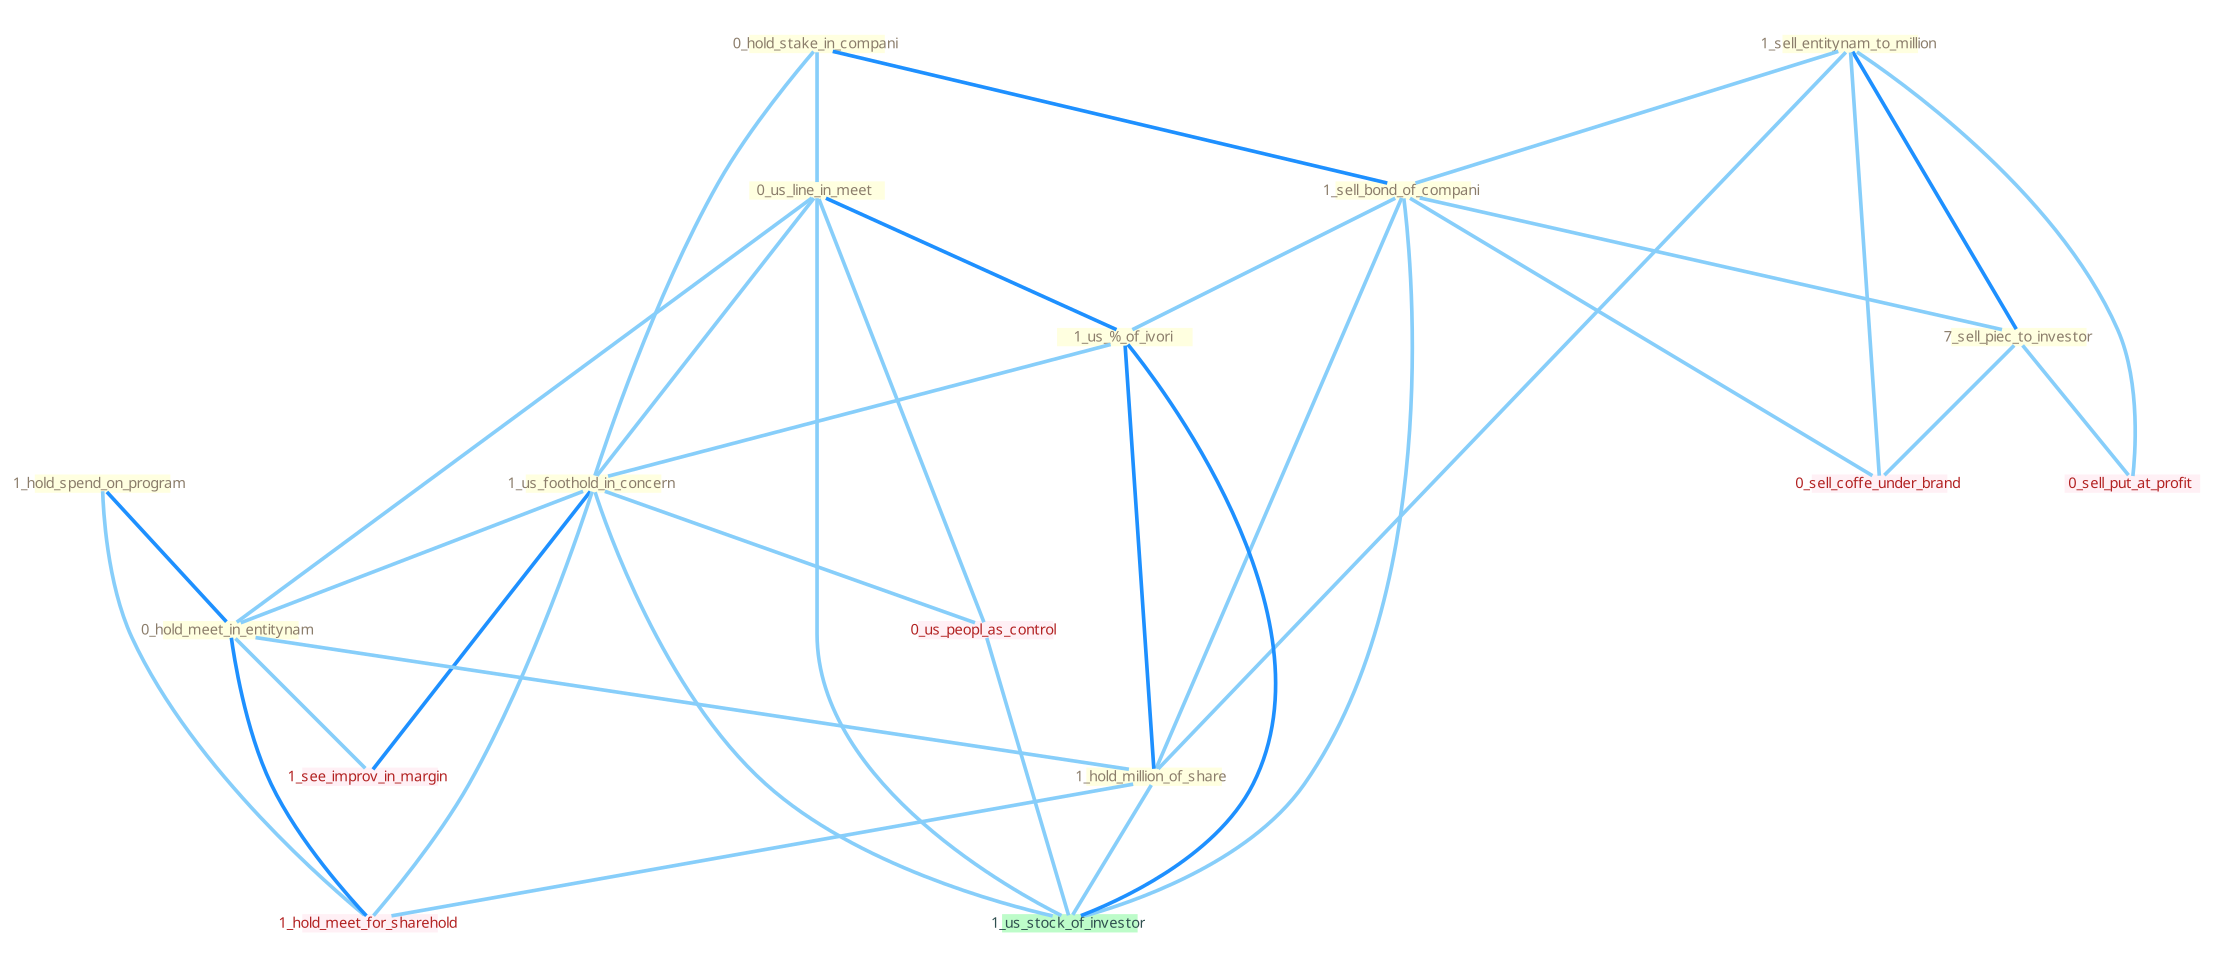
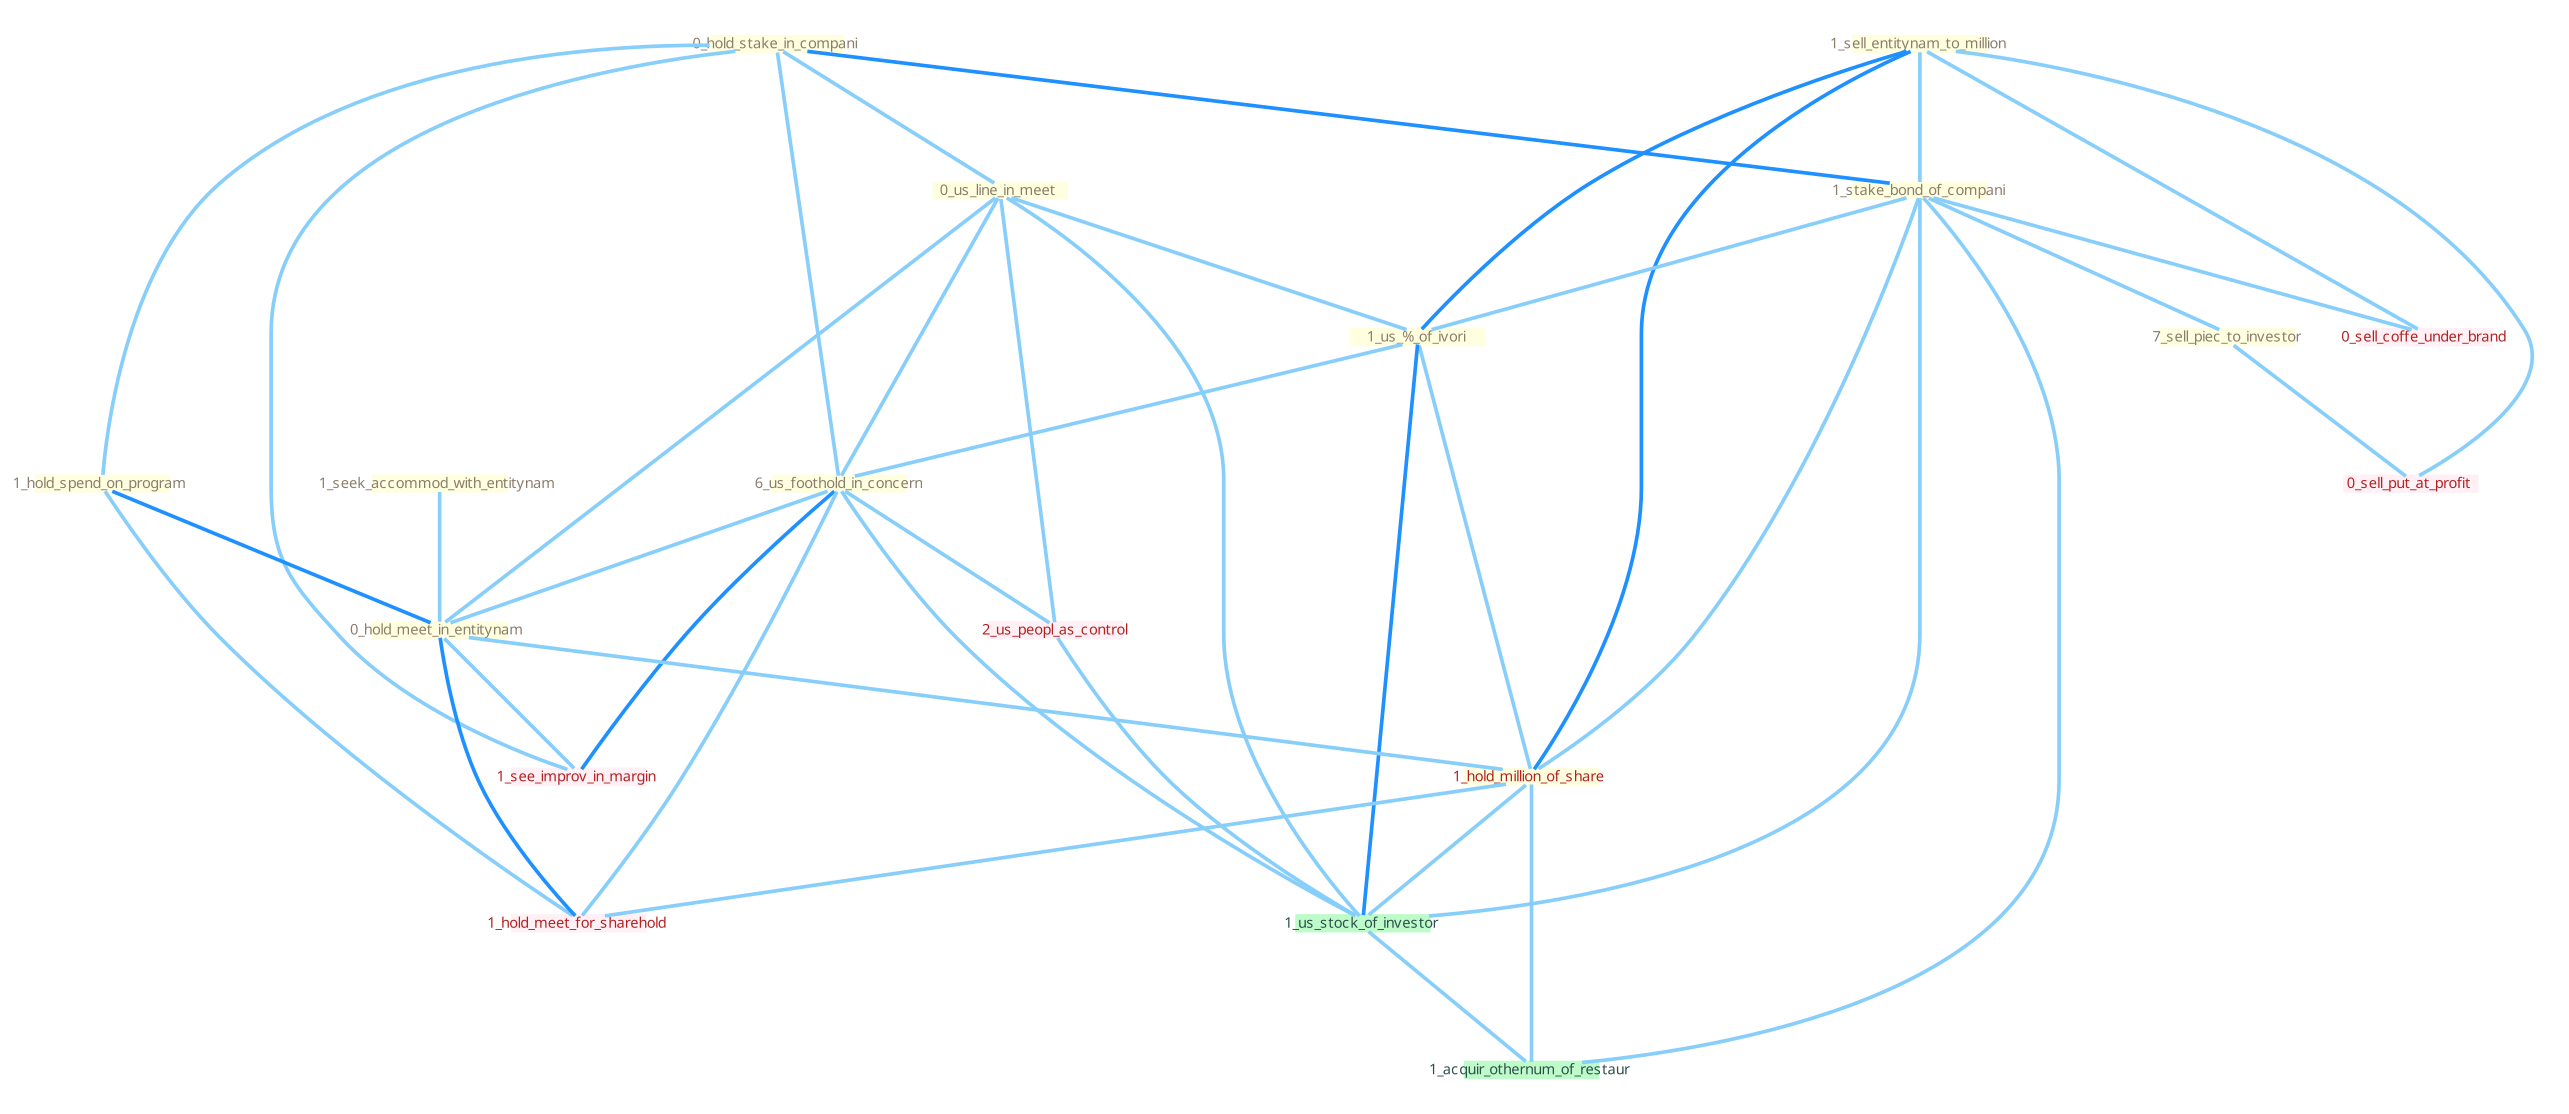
edge "0_hold_stake_in_compani" -- "1_hold_spend_on_program": added
edge "1_sell_entitynam_to_million" -- "7_sell_piec_to_investor": now "1_sell_entitynam_to_million" -- "1_us_%_of_ivori"
node "1_sell_bond_of_compani": label "1_sell_bond_of_compani" -> "1_stake_bond_of_compani"
edge "0_us_line_in_meet" -- "1_us_%_of_ivori": color #1e90ff -> #87cefa
edge "0_hold_stake_in_compani" -- "1_see_improv_in_margin": added
edge "7_sell_piec_to_investor" -- "0_sell_coffe_under_brand": removed
edge "1_sell_entitynam_to_million" -- "1_hold_million_of_share": color #87cefa -> #1e90ff
node "1_seek_accommod_with_entitynam": added
node "1_us_foothold_in_concern": label "1_us_foothold_in_concern" -> "6_us_foothold_in_concern"
edge "1_us_%_of_ivori" -- "1_hold_million_of_share": color #1e90ff -> #87cefa
node "0_us_peopl_as_control": label "0_us_peopl_as_control" -> "2_us_peopl_as_control"
node "1_hold_million_of_share": fontcolor #8b7d6b -> #b22222
node "1_acquir_othernum_of_restaur": added
